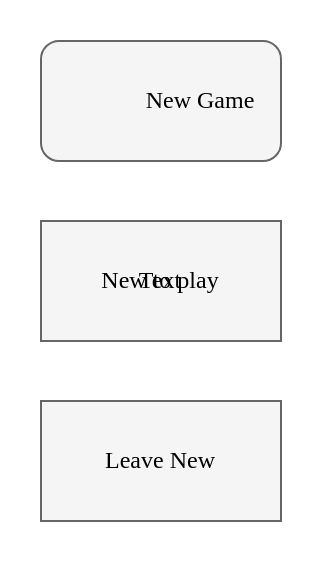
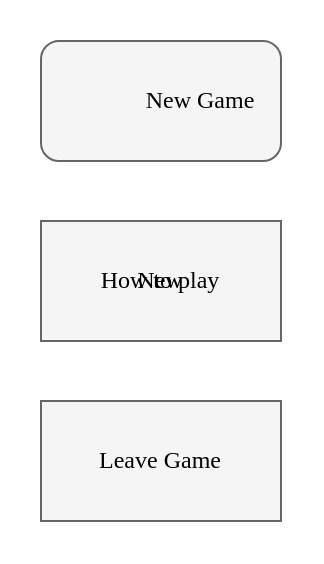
node "Text": label "Text" -> "New"
node "New to play": label "New to play" -> "How to play"
node "Leave New": label "Leave New" -> "Leave Game"
